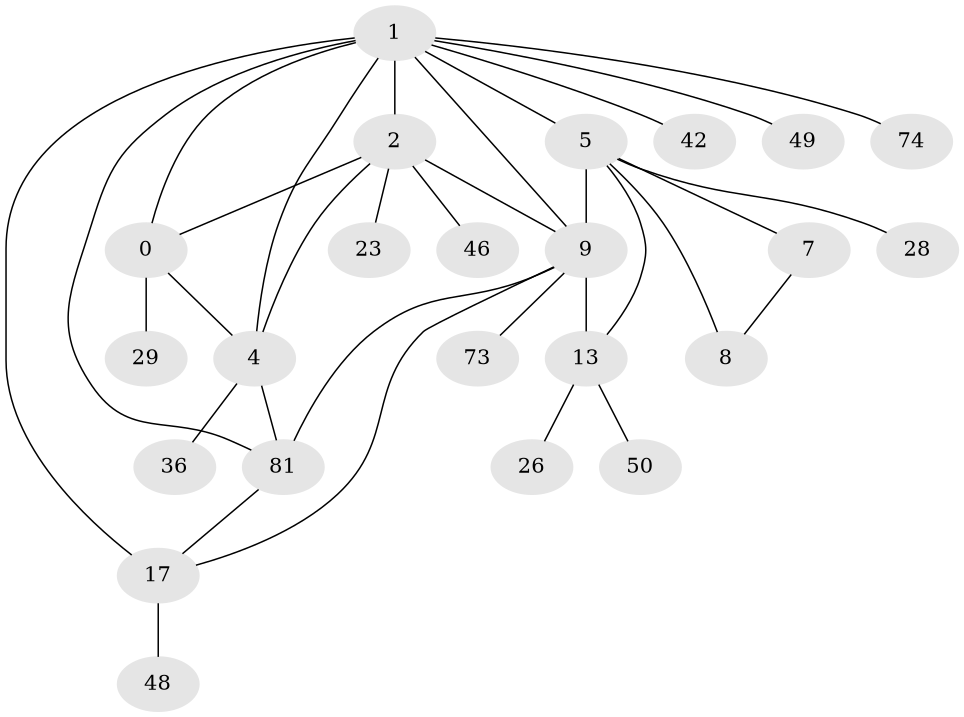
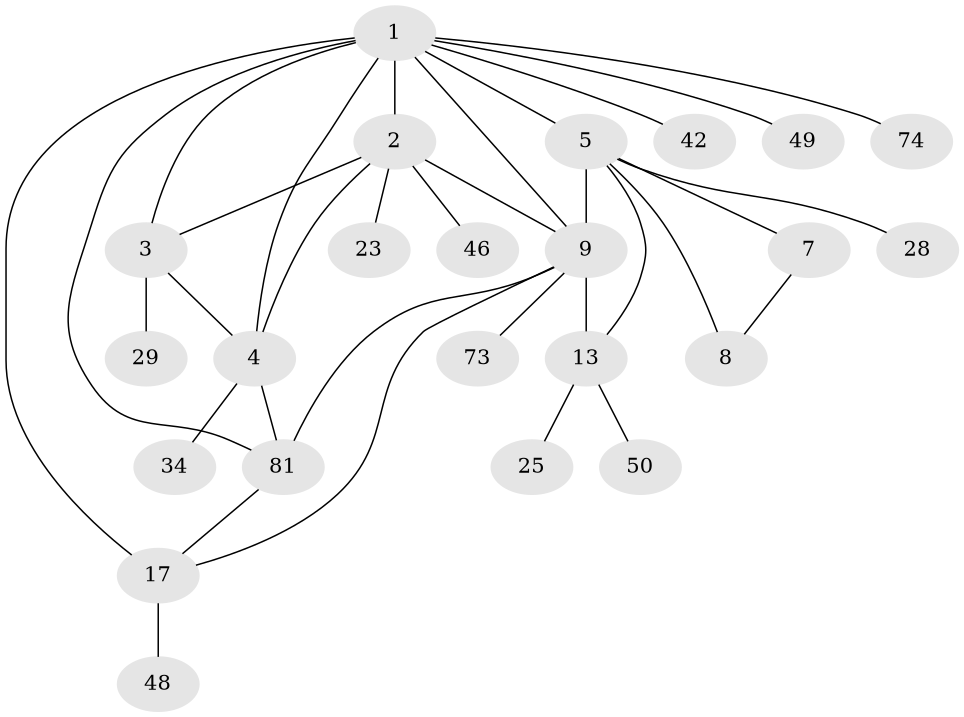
node "0": label "0" -> "3"
node "36": label "36" -> "34"
node "26": label "26" -> "25"
